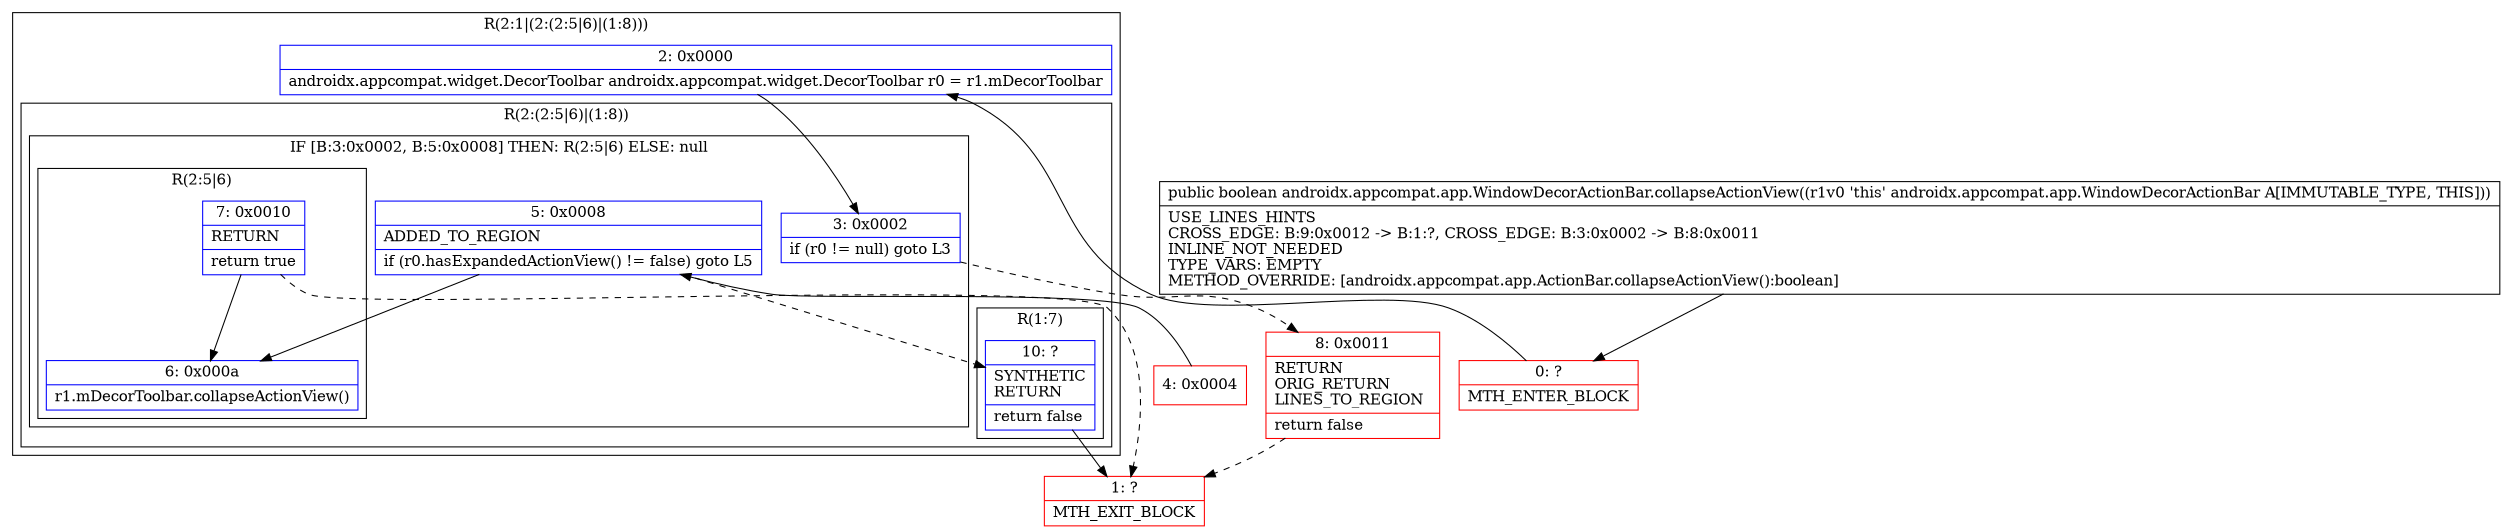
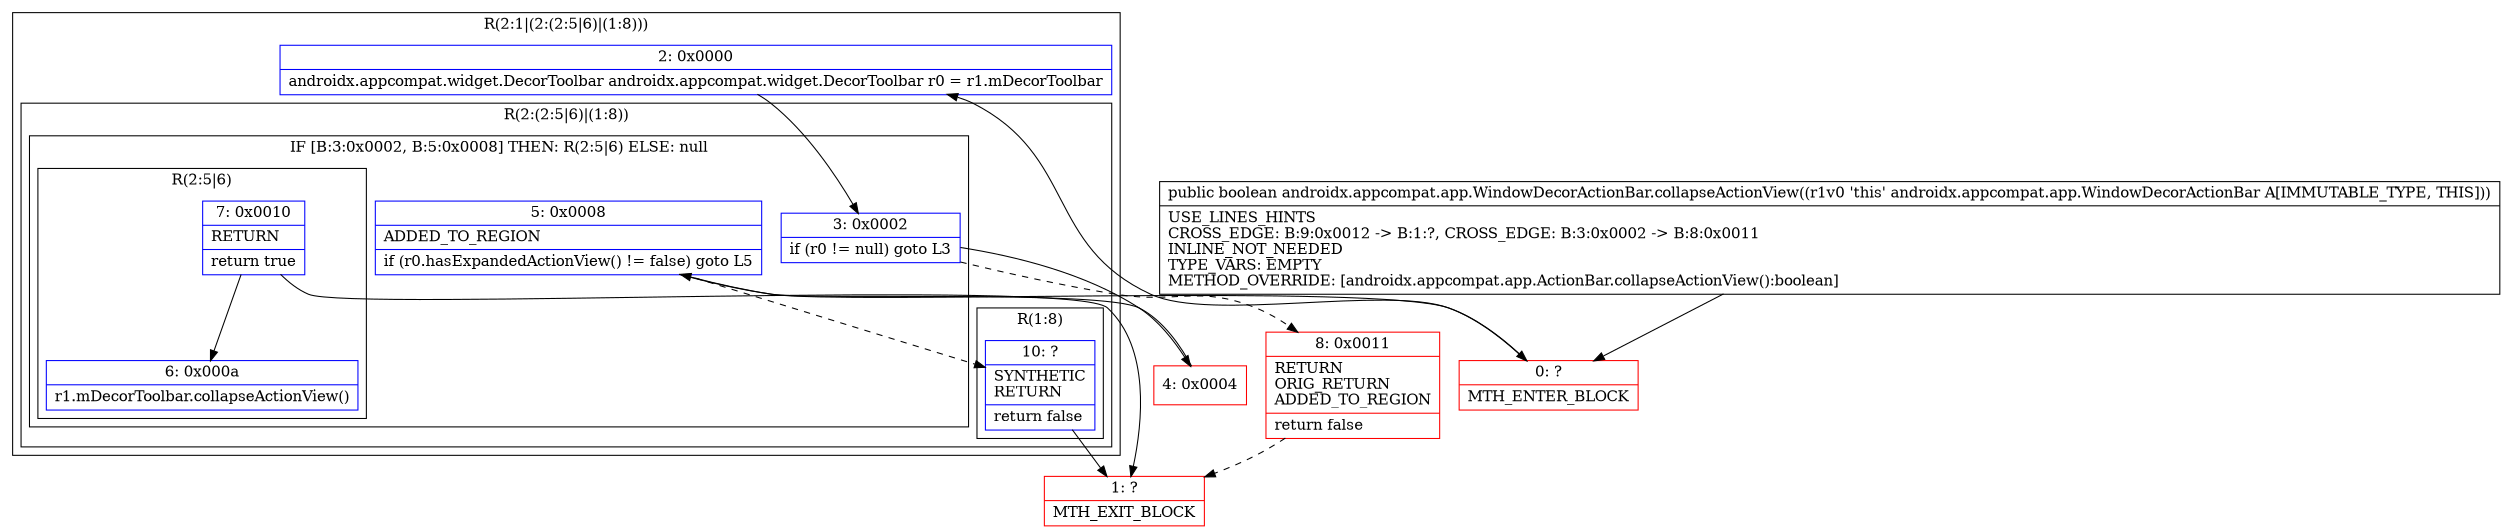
edge "3: 0x0002" -> "4: 0x0004": added
edge "7: 0x0010" -> "1: ?": style dashed -> solid
edge "5: 0x0008" -> "6: 0x000a": now "5: 0x0008" -> "0: ?"
cluster "R(1:7)": label "R(1:7)" -> "R(1:8)"
node "8: 0x0011": text "LINES_TO_REGION" -> "ADDED_TO_REGION"
